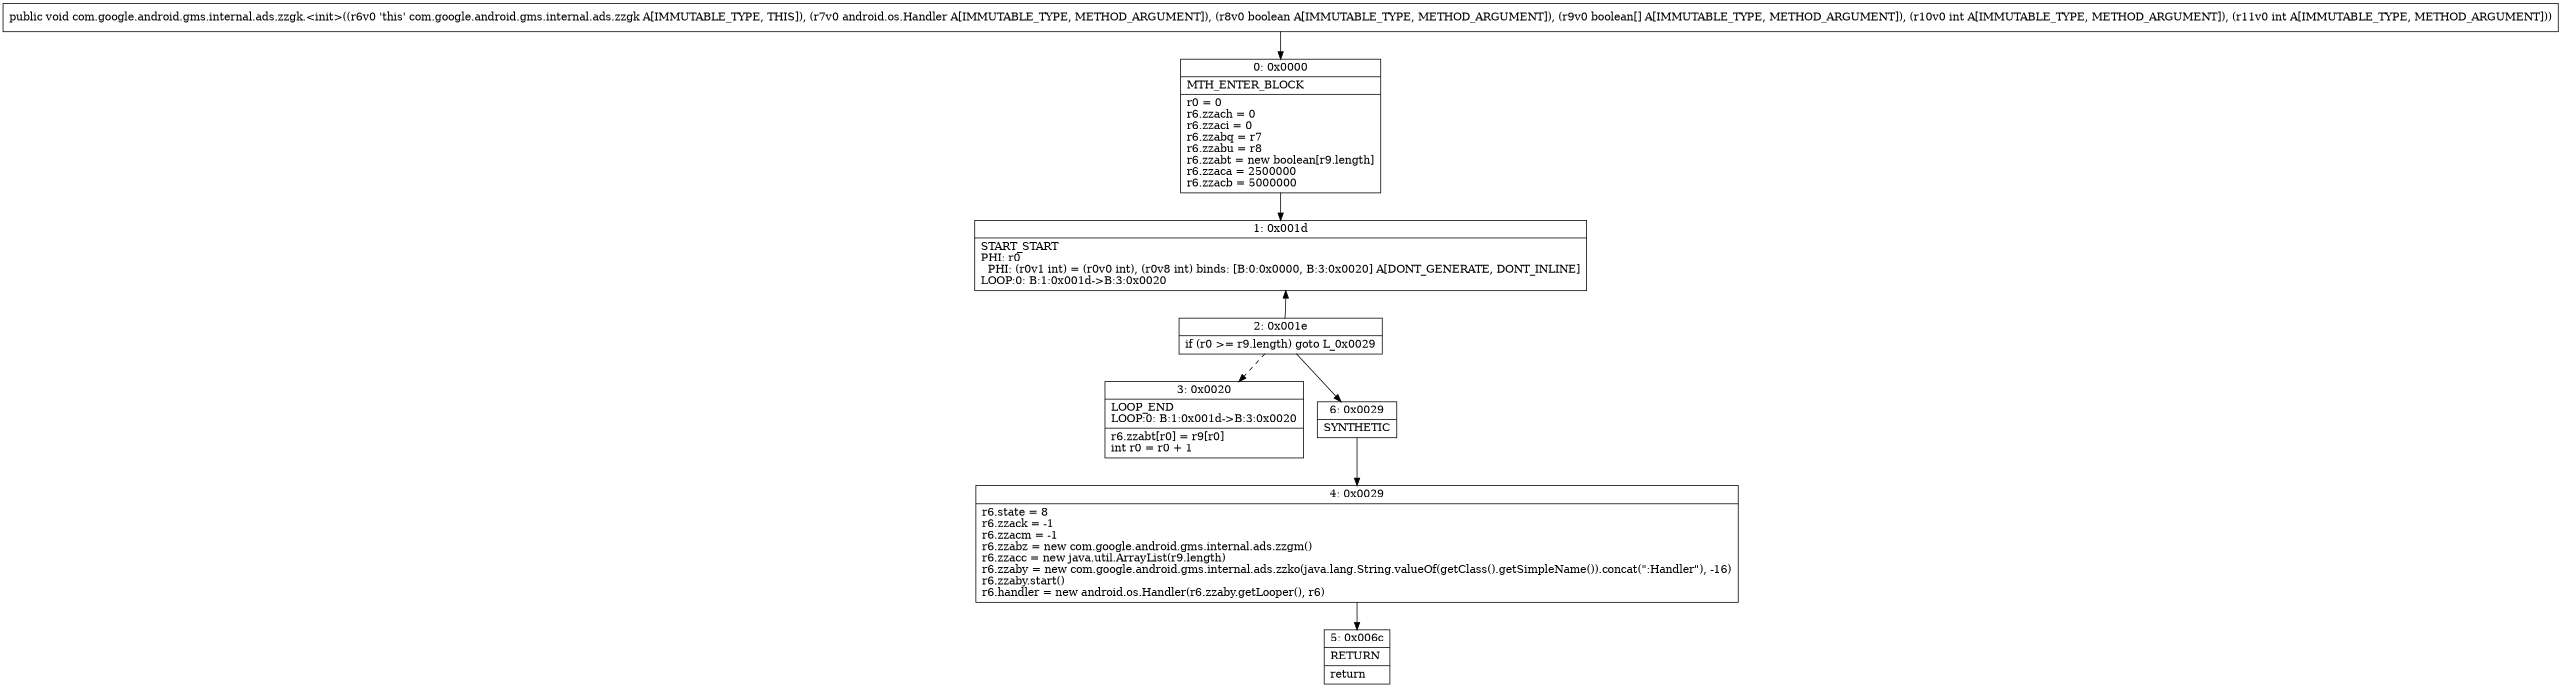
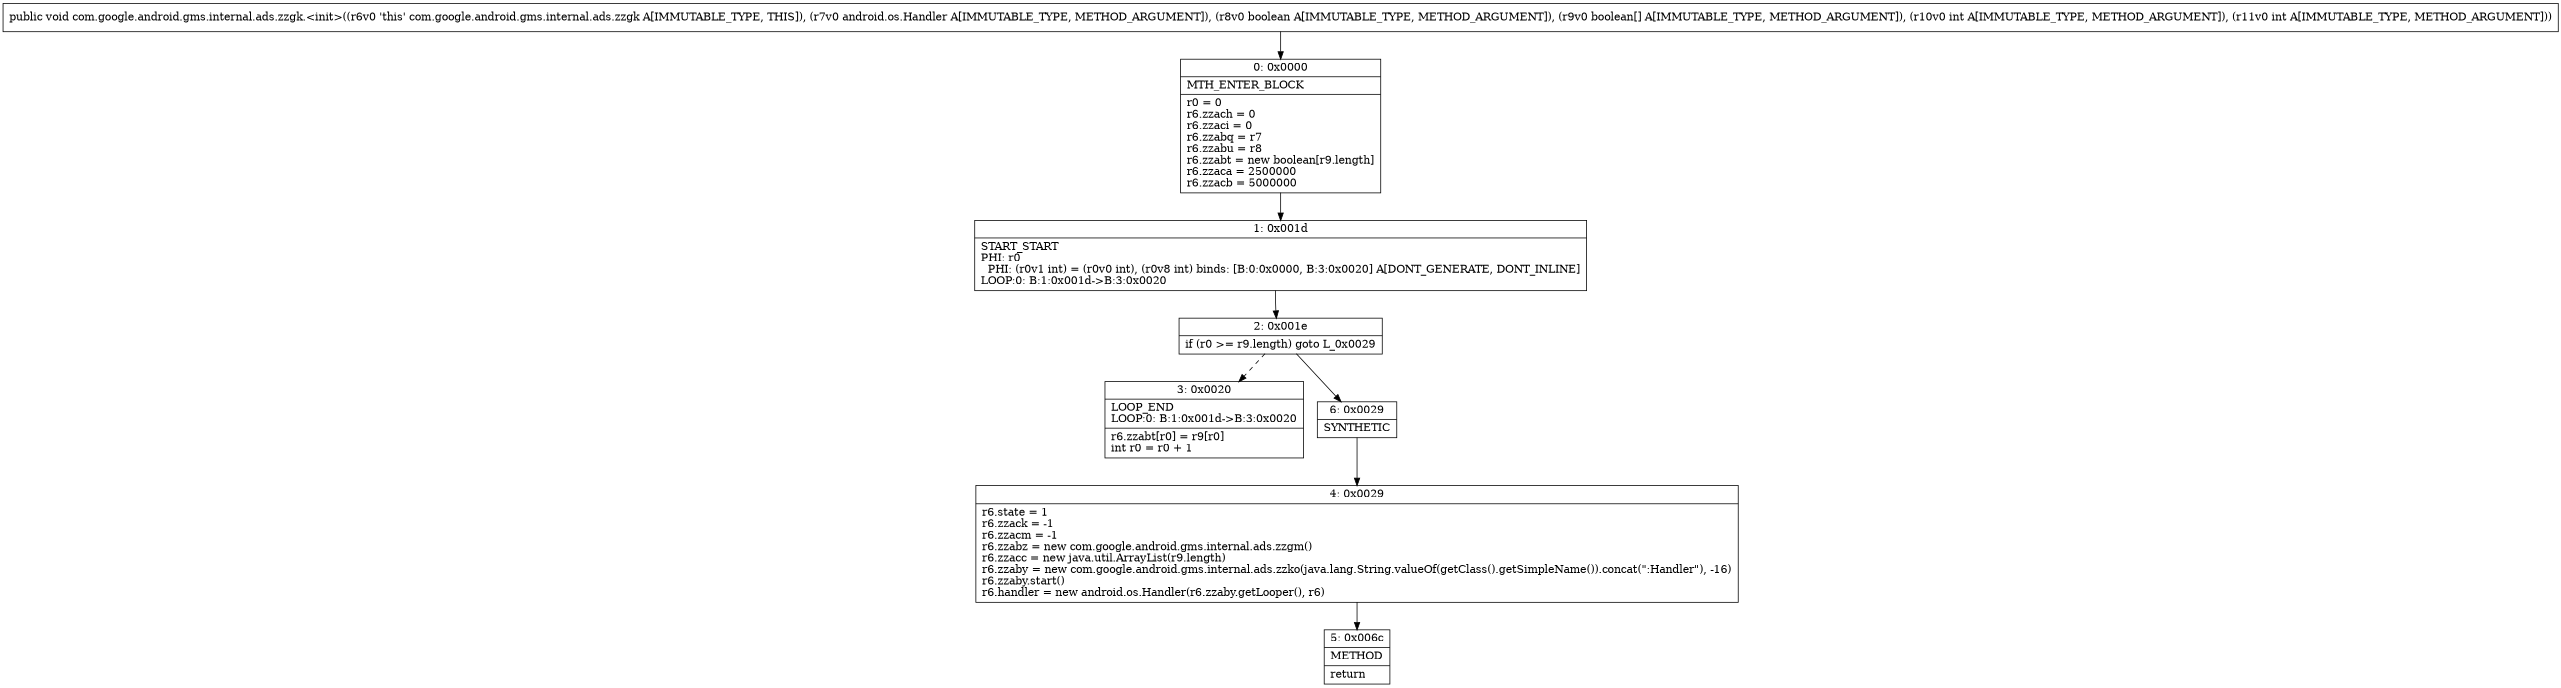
edge "2: 0x001e" -> "1: 0x001d": reversed
node "4: 0x0029": text "r6.state = 8" -> "r6.state = 1"
node "5: 0x006c": text "RETURN" -> "METHOD"
